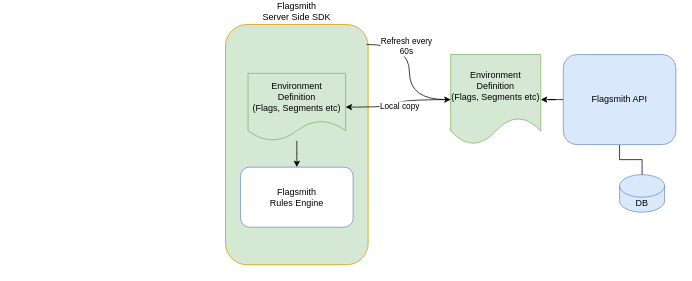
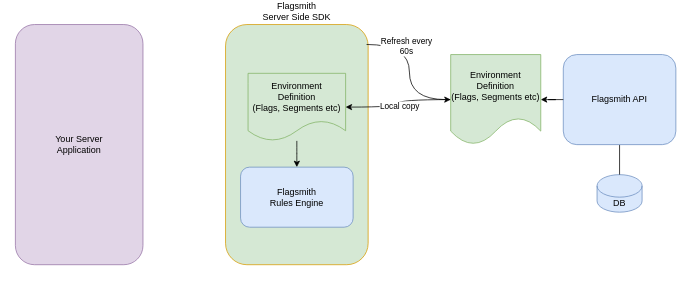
node "Your Server Application": added
node "DB": moved (642, 193) -> (619, 193)
node "Flagsmith Rules Engine": fillcolor #ffffff -> #dae8fc
